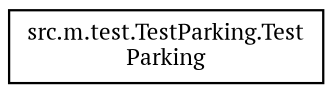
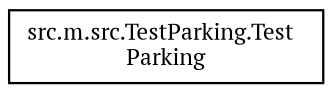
node "src.m.test.TestParking.Test Parking": label "src.m.test.TestParking.Test Parking" -> "src.m.src.TestParking.Test Parking"
